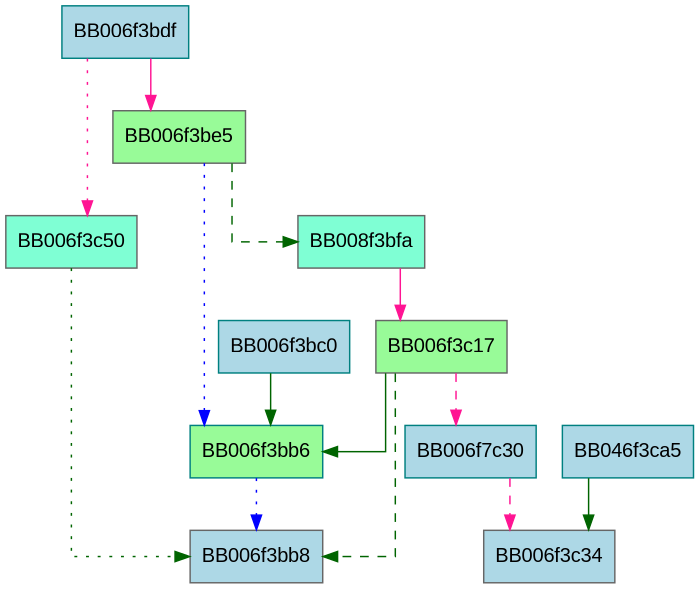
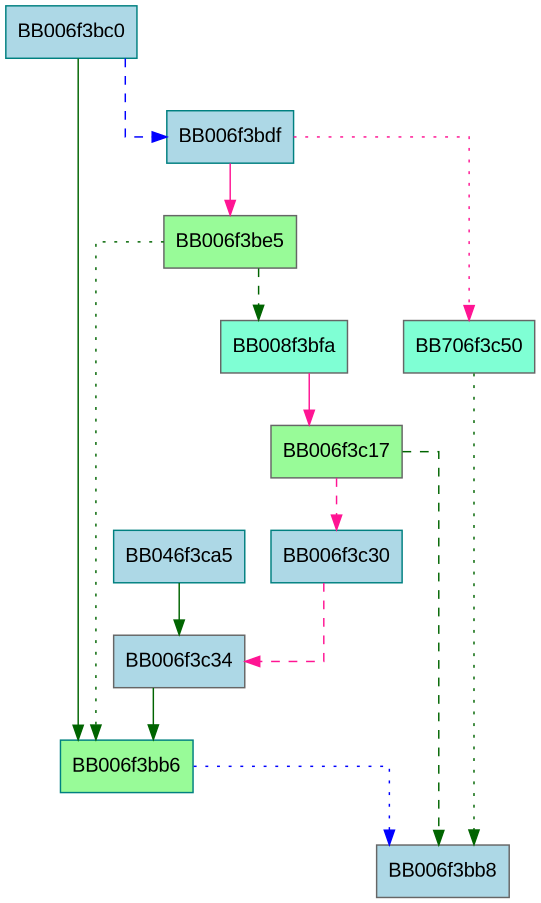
edge "BB006f3bc0" -> "BB006f3bdf": added
node "BB006f3c50": label "BB006f3c50" -> "BB706f3c50"
edge "BB006f3be5" -> "BB006f3bb6": color blue -> darkgreen
edge "BB006f3c17" -> "BB006f3bb6": now "BB006f3c34" -> "BB006f3bb6"
node "BB006f7c30": label "BB006f7c30" -> "BB006f3c30"
